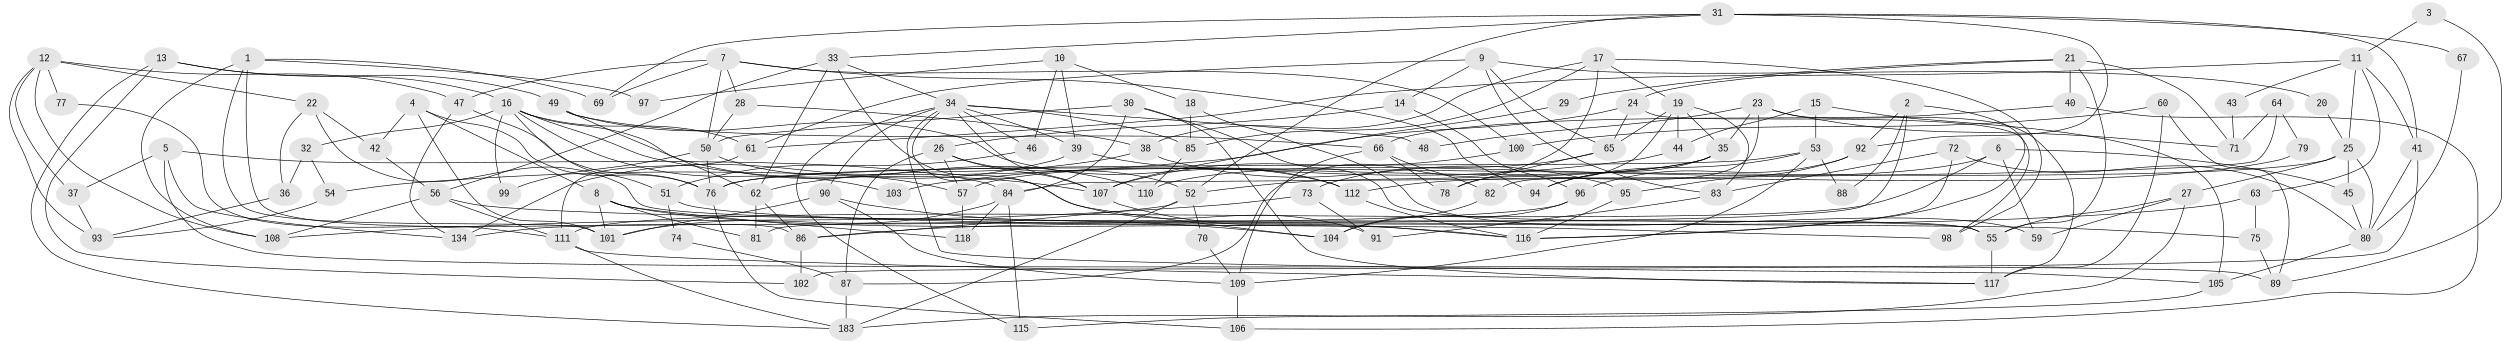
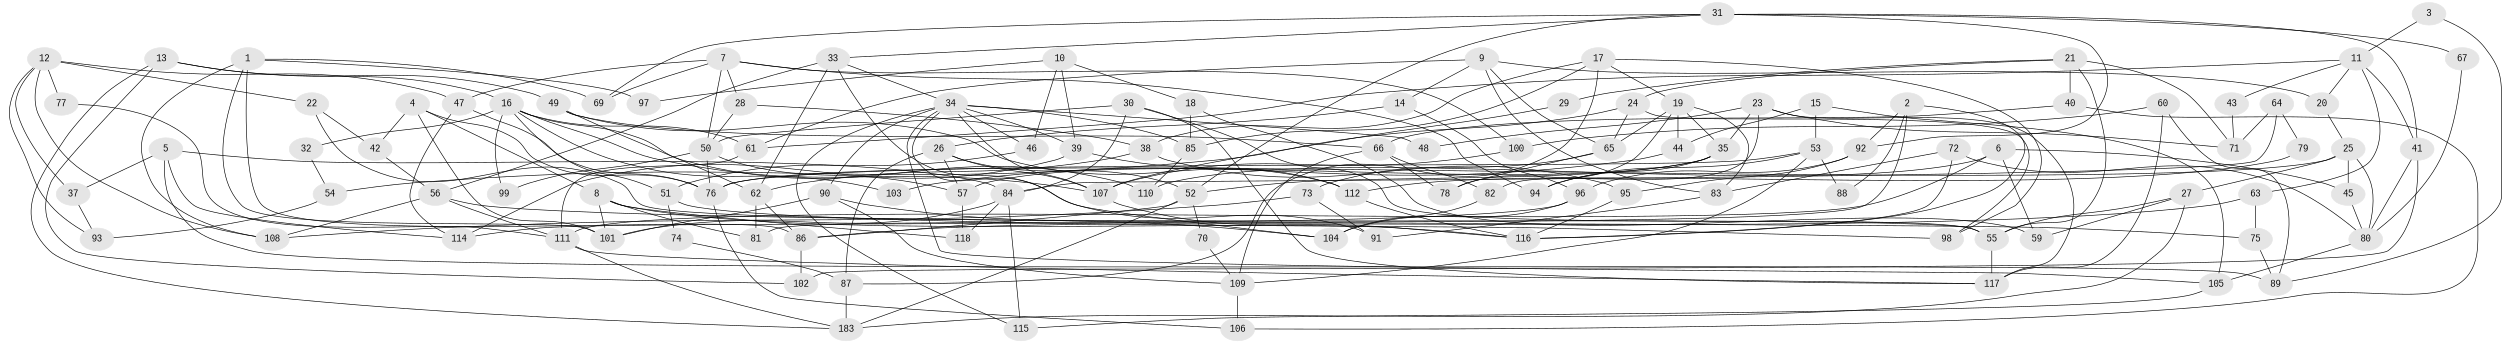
edge "11" -- "25": now "11" -- "20"
node "36": removed
node "134": label "134" -> "114"
